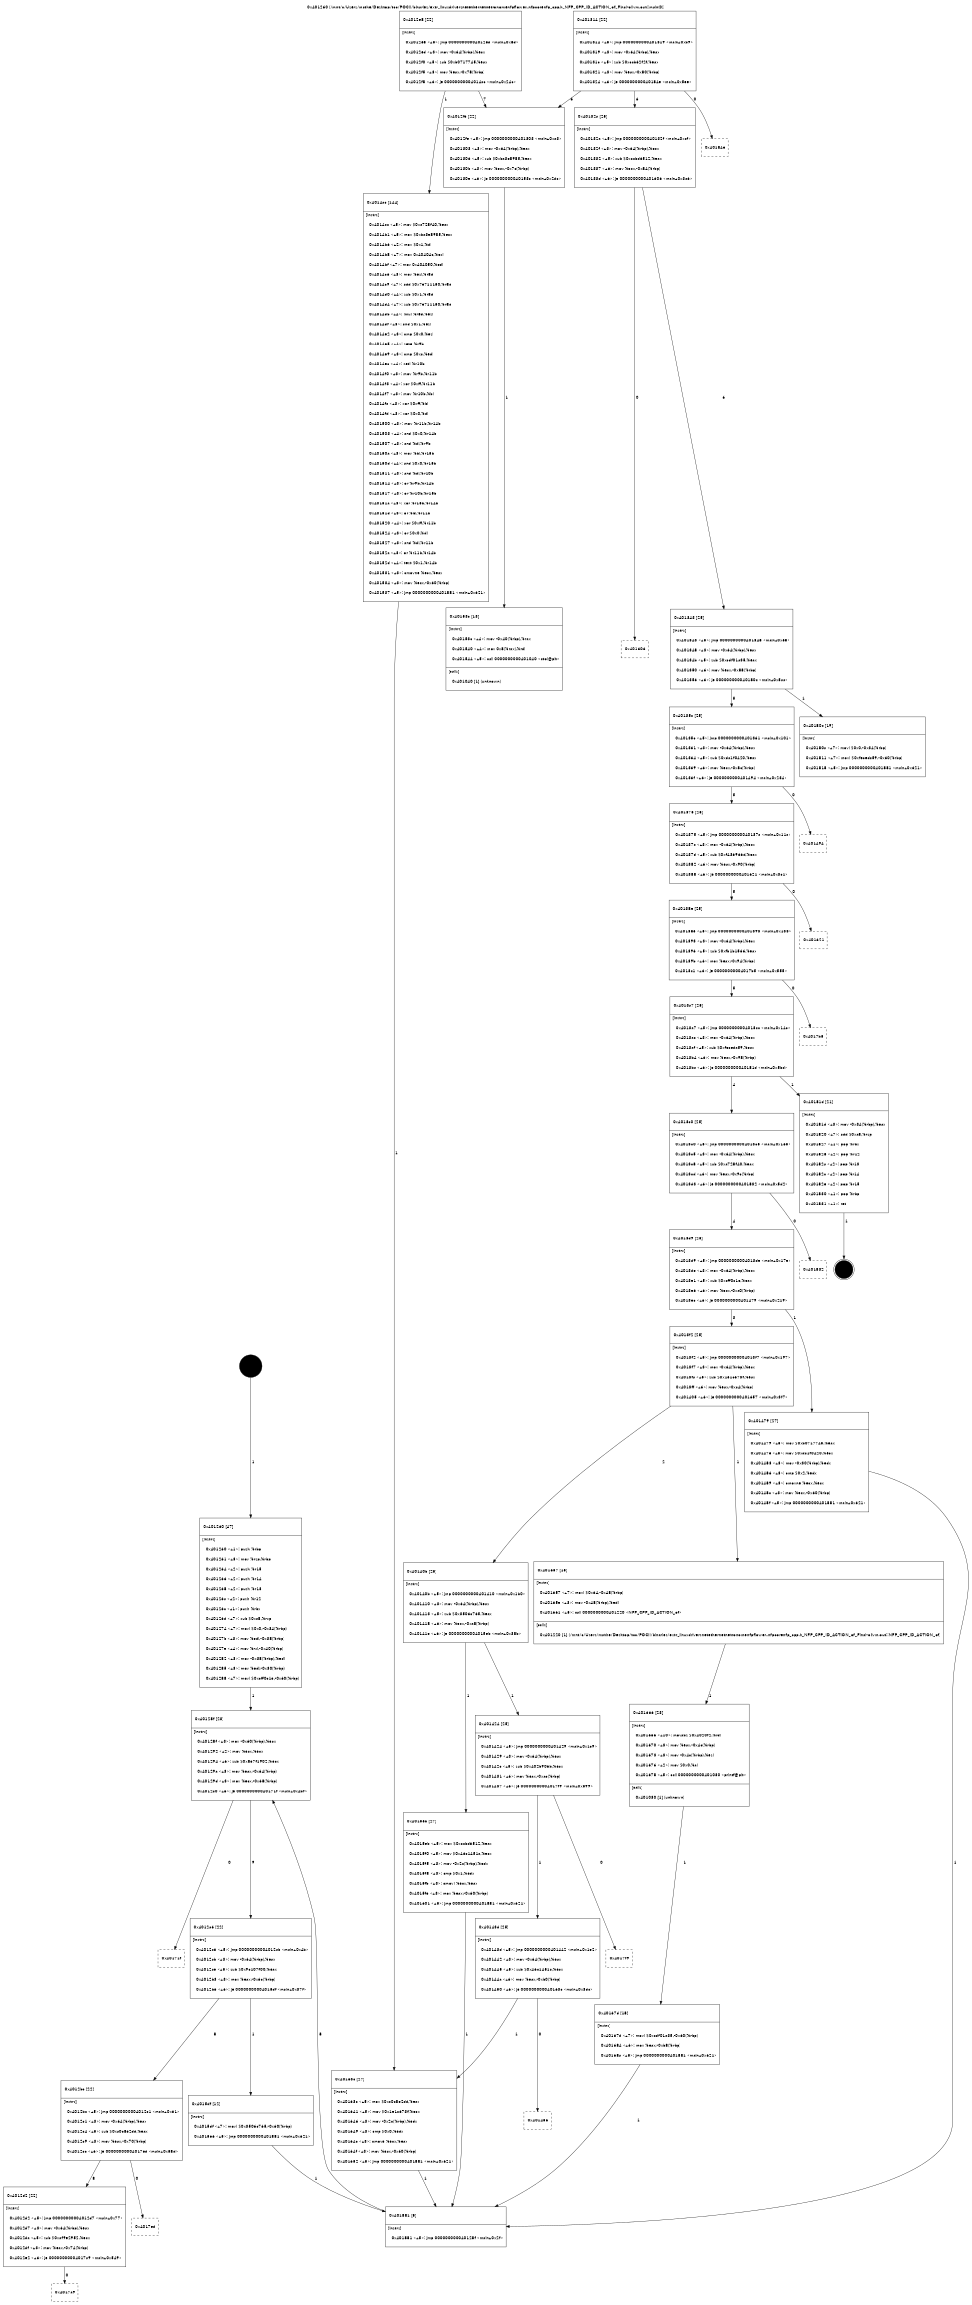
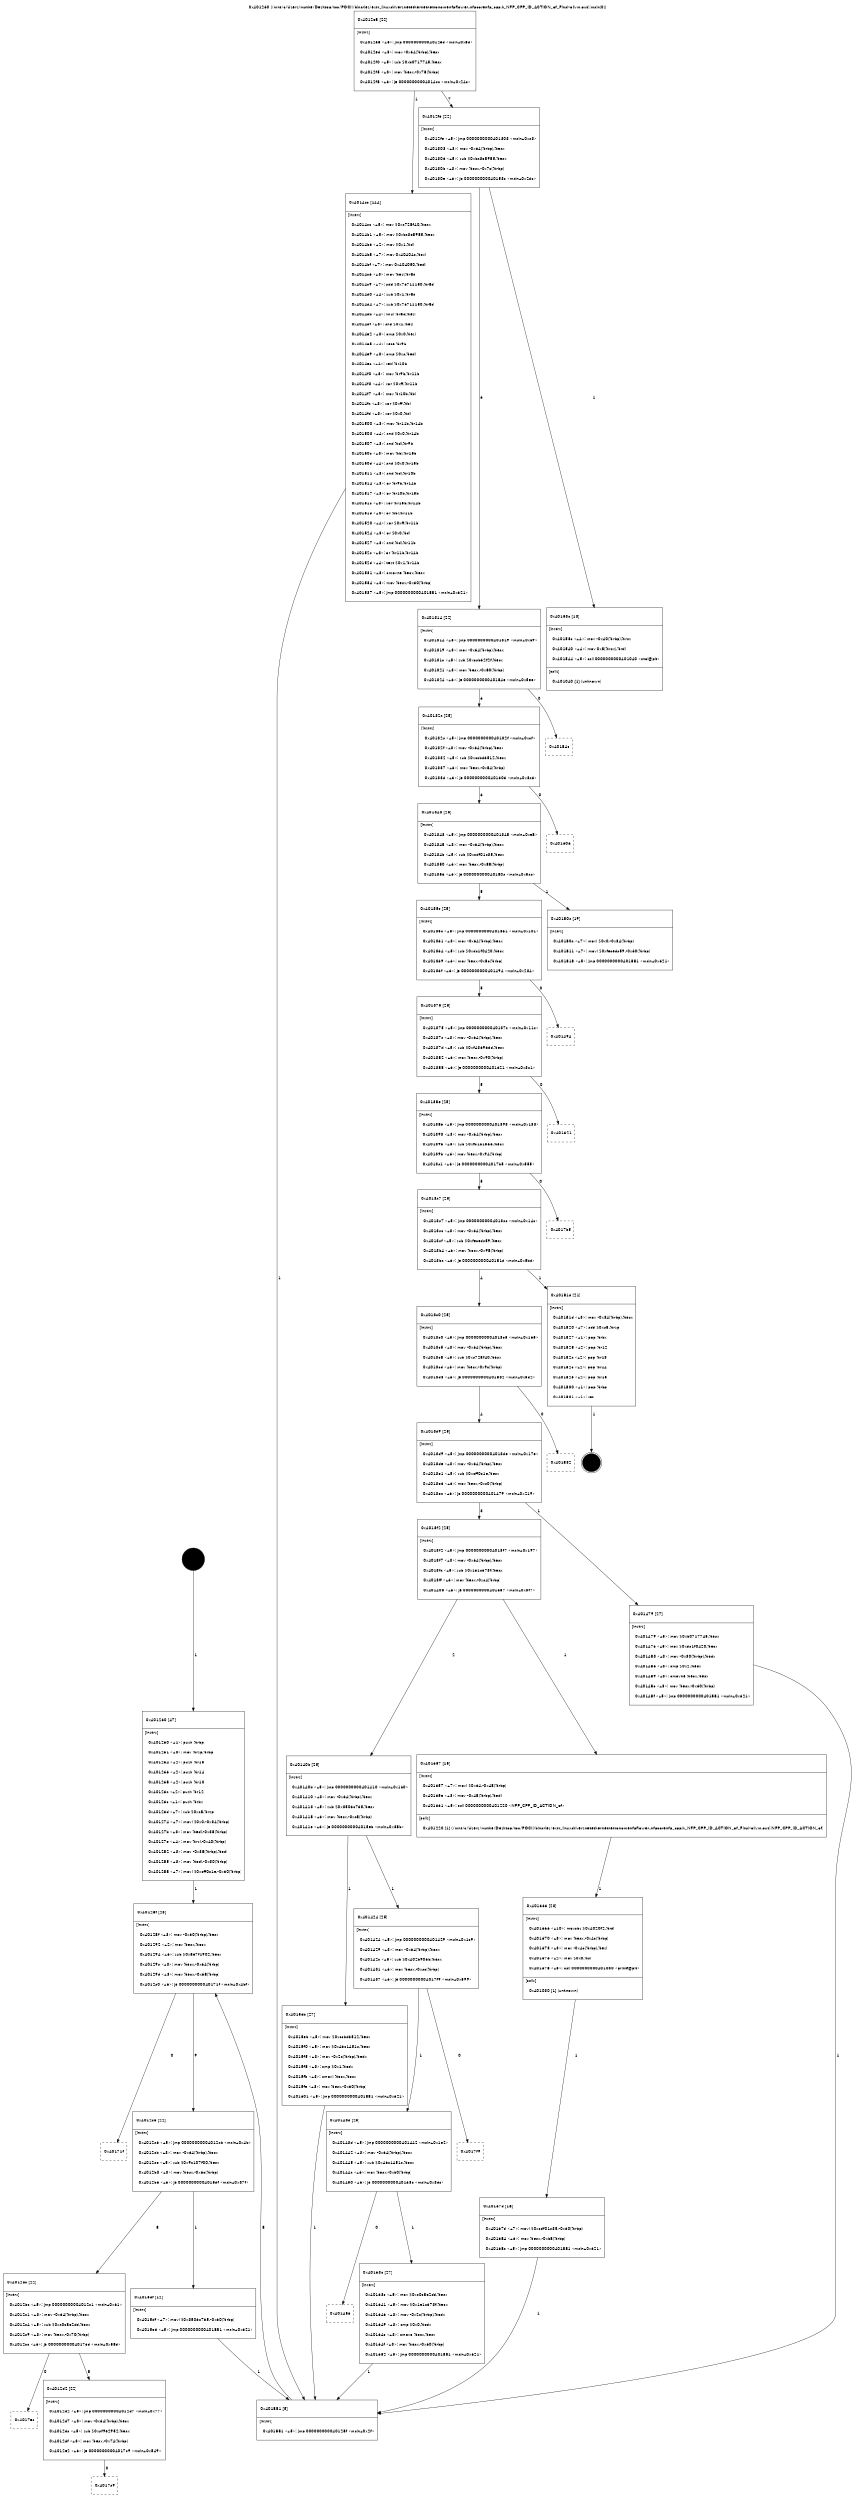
edge "0x401314 [22]" -> "0x4012fe [22]": reversed
edge "0x4014ac [144]" -> "0x40163c [27]": now "0x4014ac [144]" -> "0x401881 [5]"
